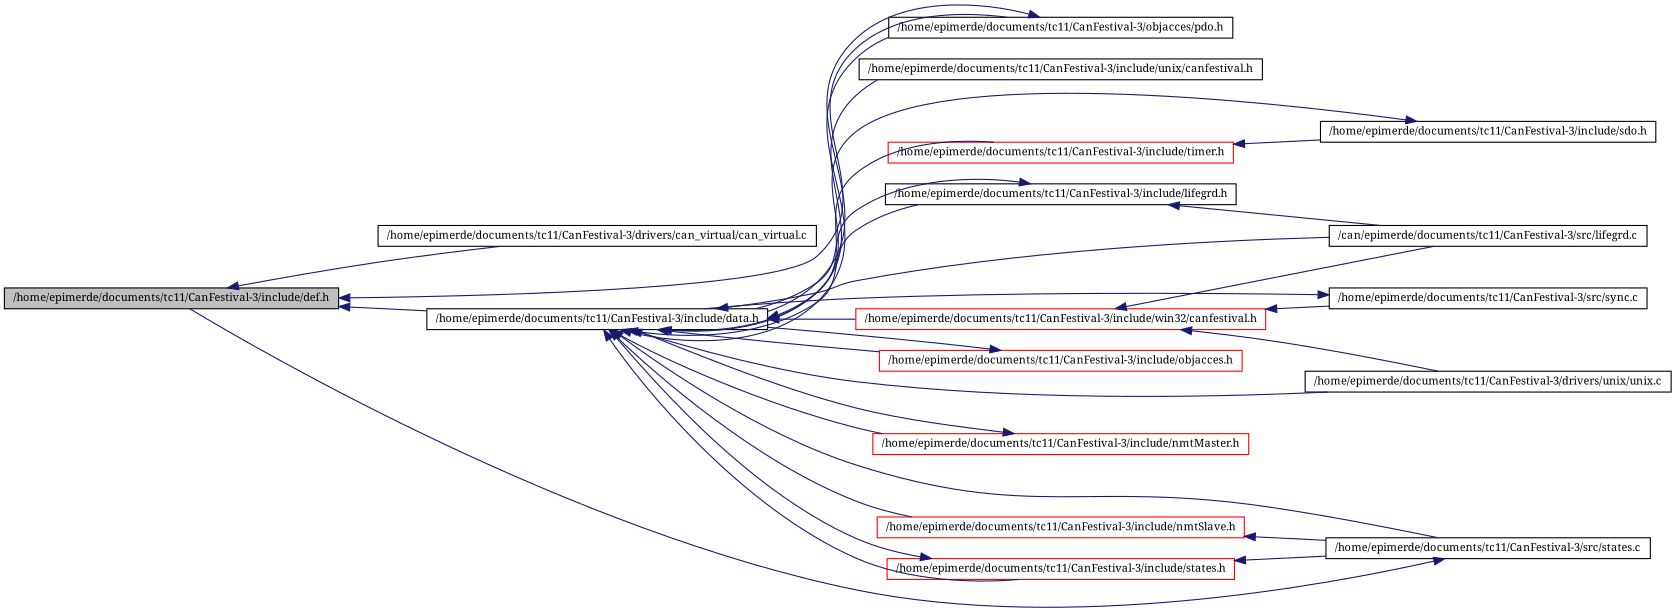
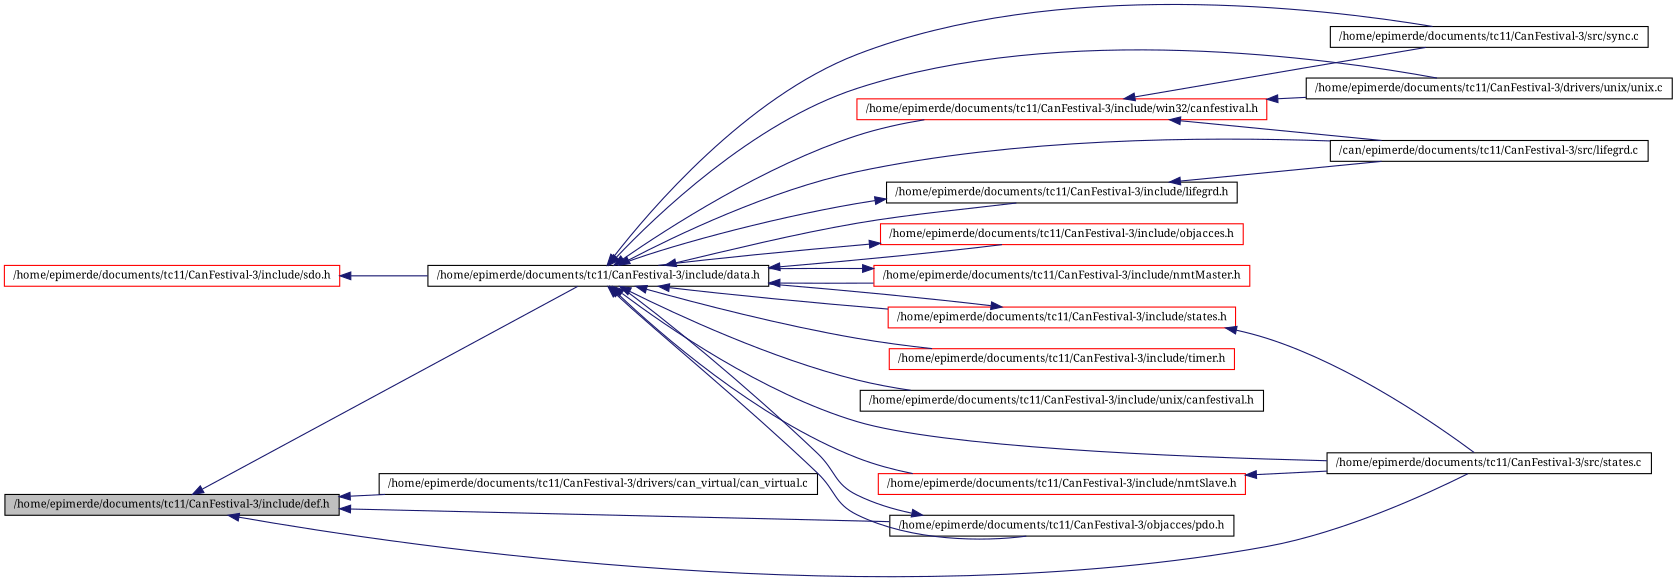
node "/home/epimerde/documents/tc11/CanFestival-3/include/sdo.h": color black -> red
edge "/home/epimerde/documents/tc11/CanFestival-3/include/sdo.h" -> "/home/epimerde/documents/tc11/CanFestival-3/include/timer.h": removed
edge "/home/epimerde/documents/tc11/CanFestival-3/include/data.h" -> "/home/epimerde/documents/tc11/CanFestival-3/src/sync.c": reversed
edge "/home/epimerde/documents/tc11/CanFestival-3/include/def.h" -> "/home/epimerde/documents/tc11/CanFestival-3/src/states.c": reversed
